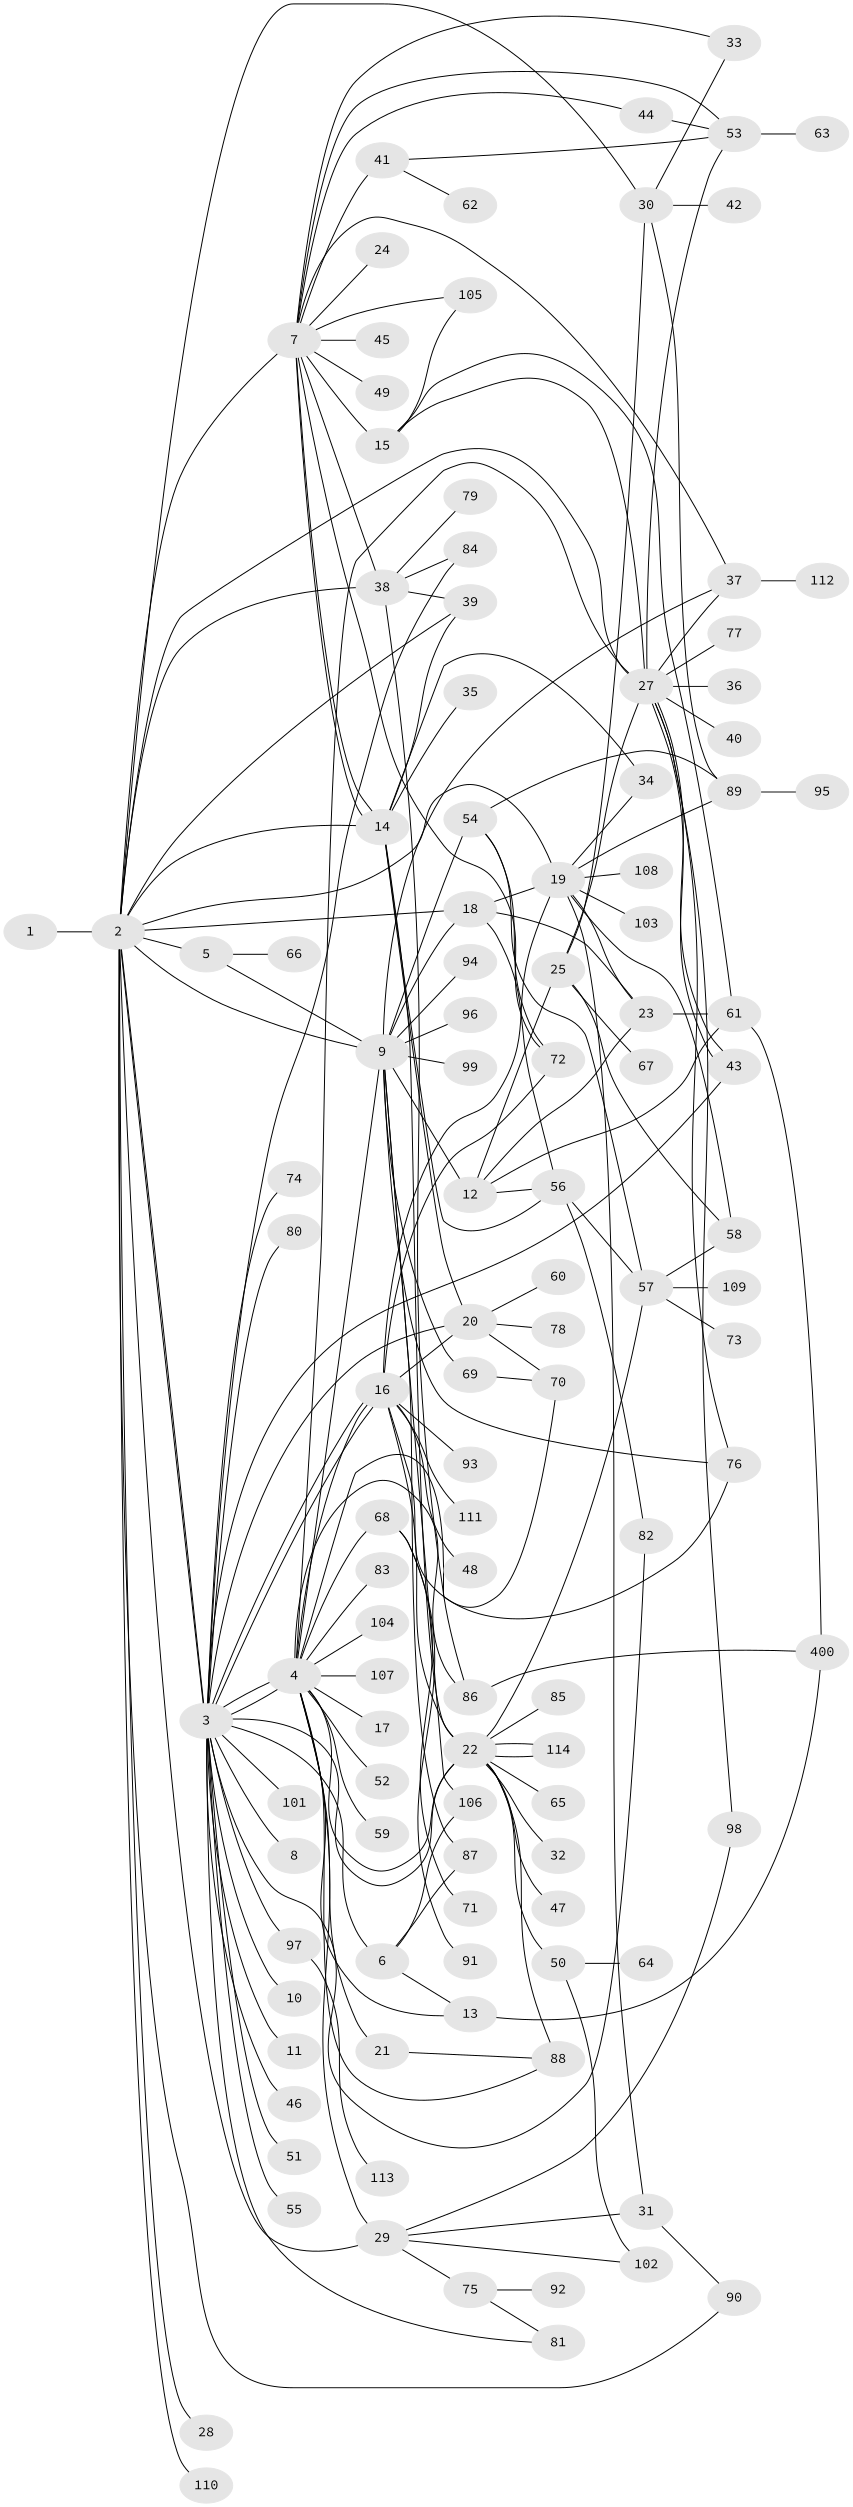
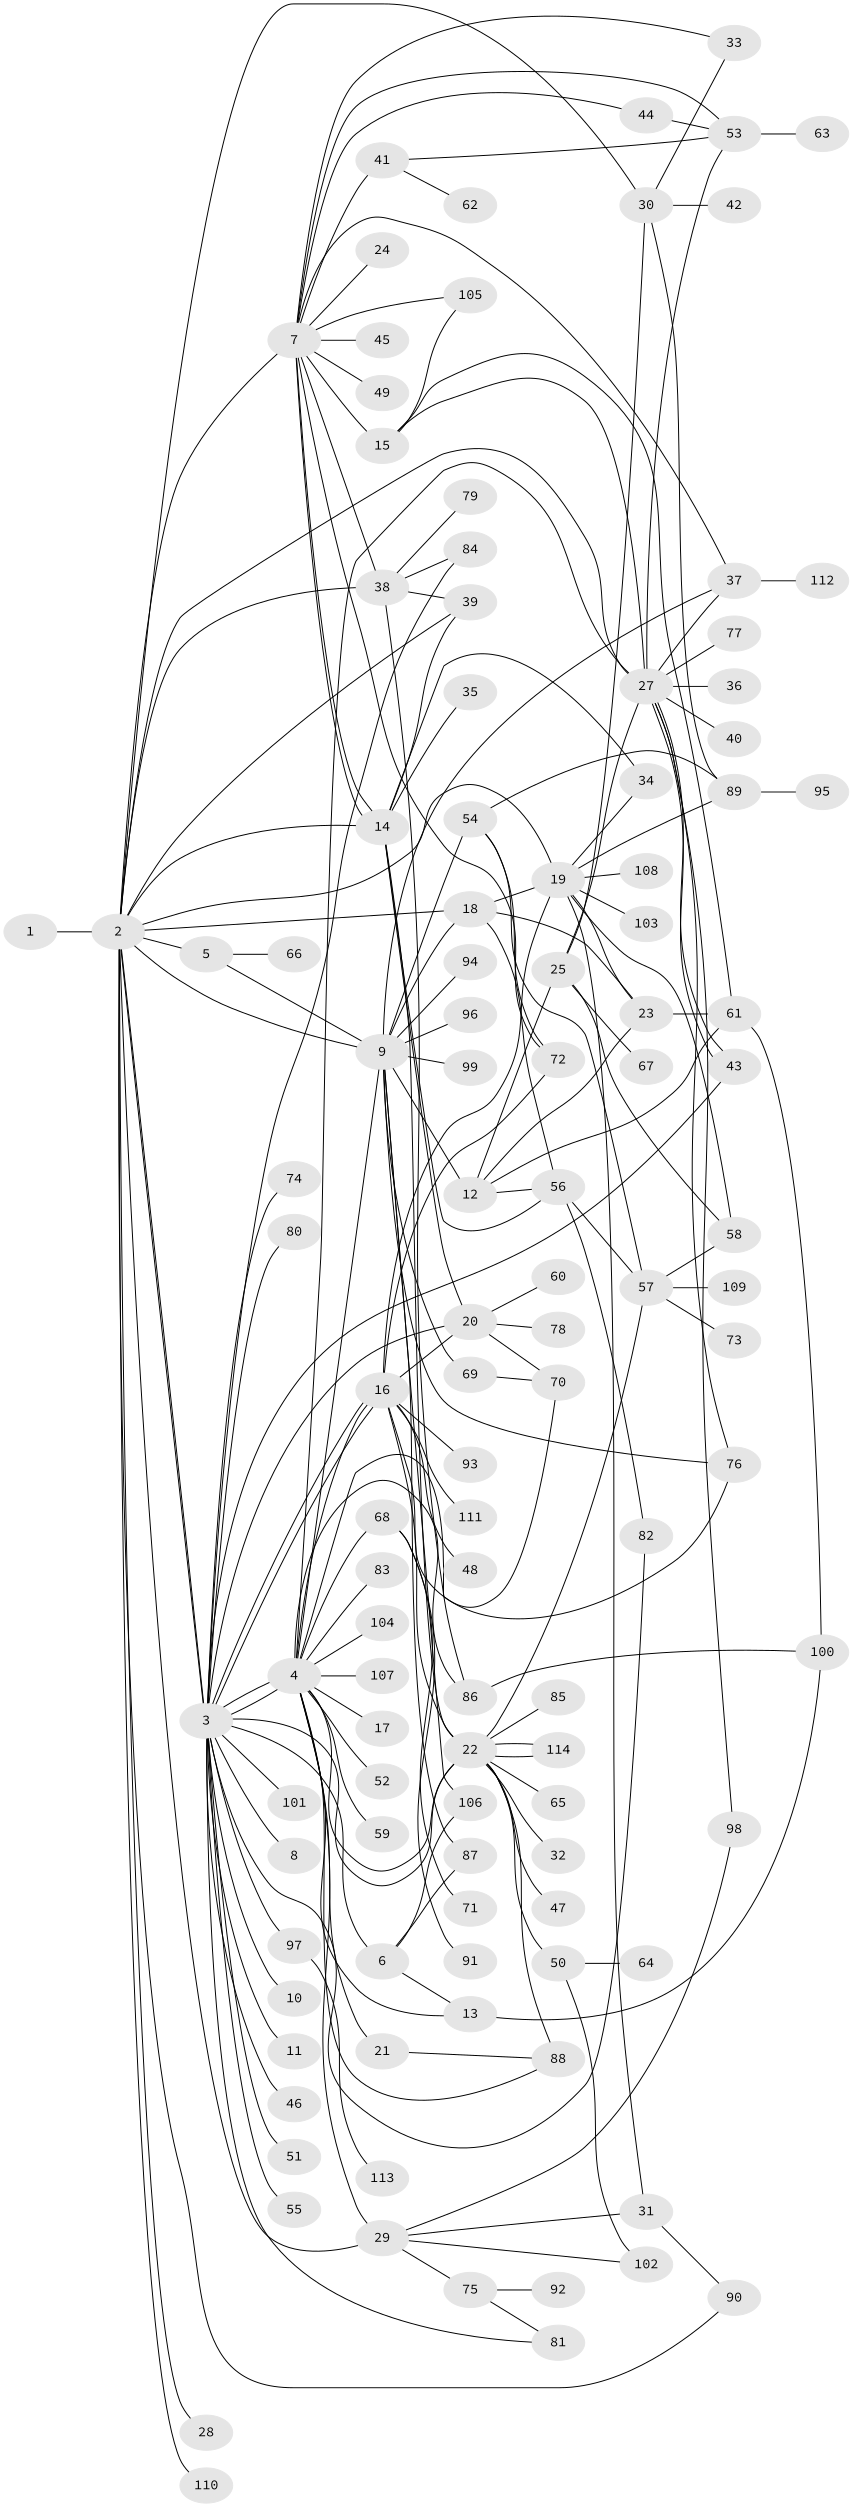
node "400": label "400" -> "100"
